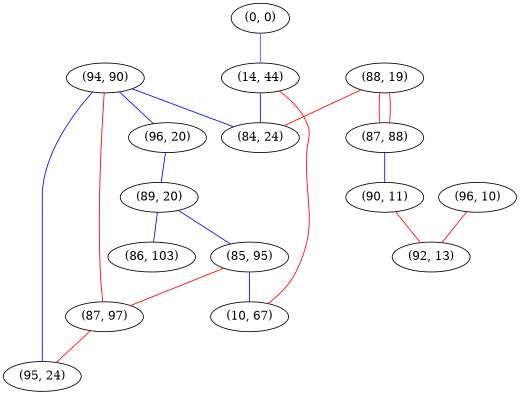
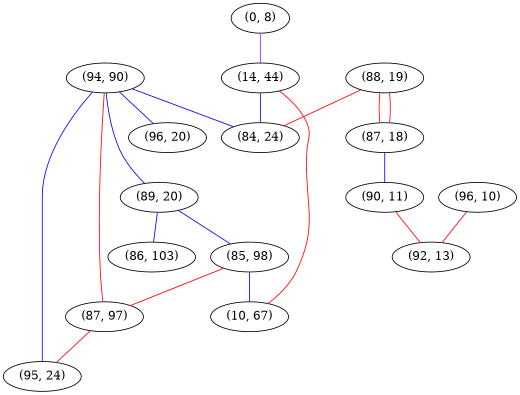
node "(0, 0)": label "(0, 0)" -> "(0, 8)"
node "(87, 88)": label "(87, 88)" -> "(87, 18)"
edge "(96, 20)" -- "(89, 20)": now "(94, 90)" -- "(89, 20)"
node "(85, 95)": label "(85, 95)" -> "(85, 98)"
